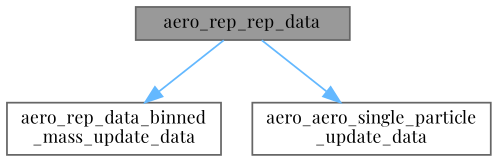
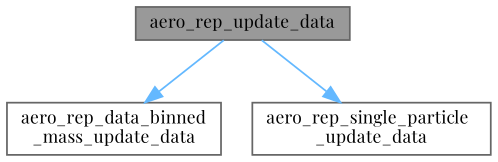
node "aero_rep_rep_data": label "aero_rep_rep_data" -> "aero_rep_update_data"
node "aero_aero_single_particle _update_data": label "aero_aero_single_particle _update_data" -> "aero_rep_single_particle _update_data"
